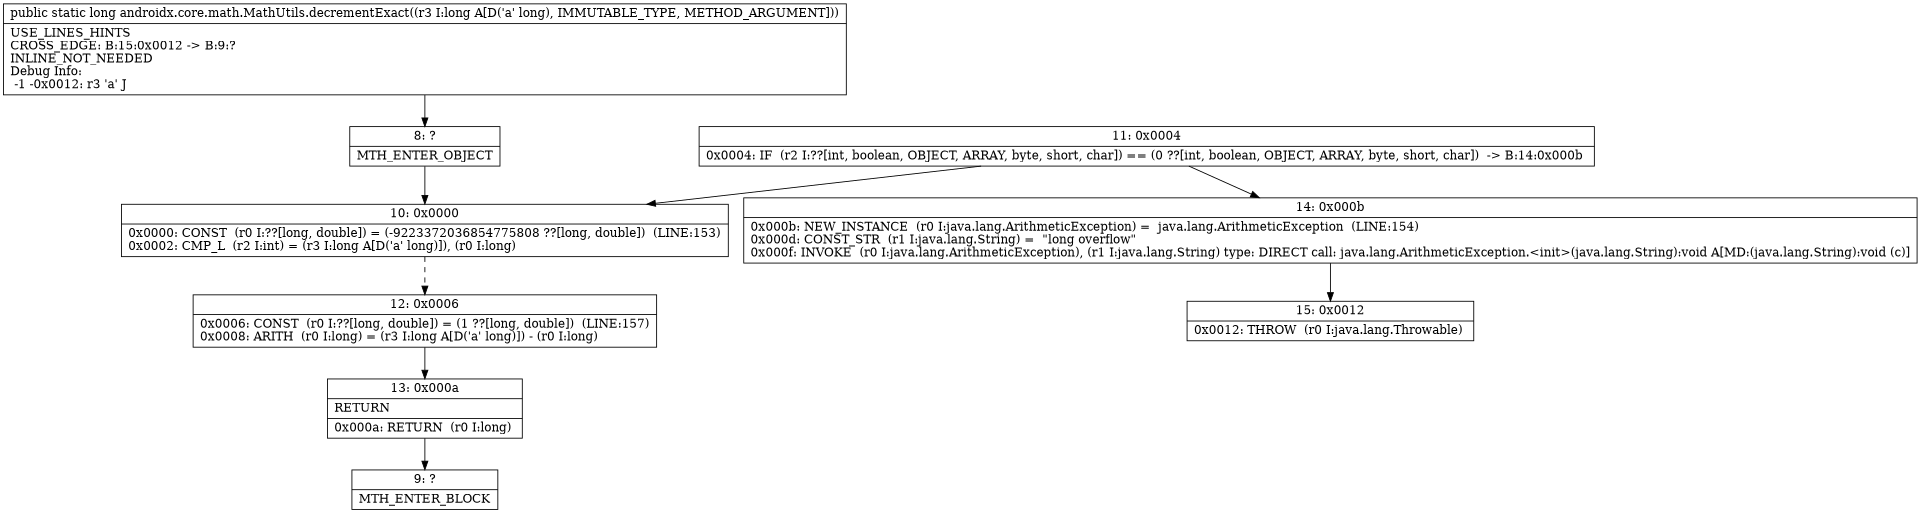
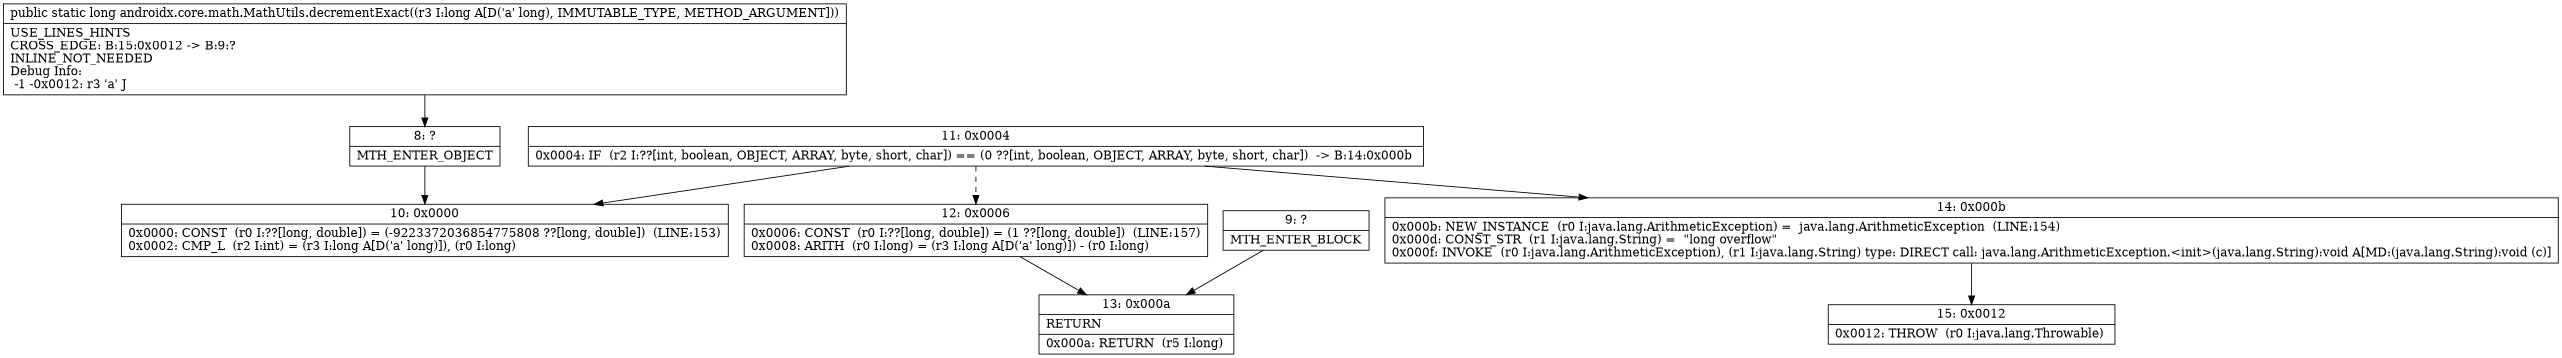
edge "10: 0x0000" -> "12: 0x0006": now "11: 0x0004" -> "12: 0x0006"
node "13: 0x000a": text "0x000a: RETURN  (r0 I:long)" -> "0x000a: RETURN  (r5 I:long)"
edge "13: 0x000a" -> "9: ?": reversed
